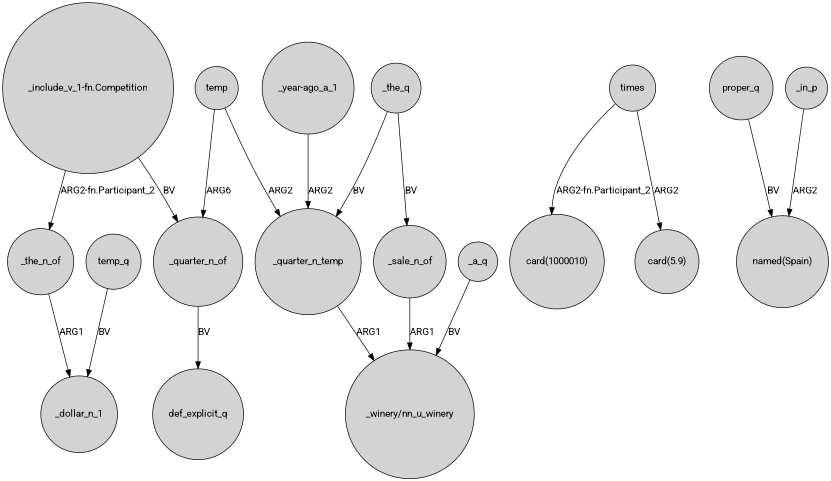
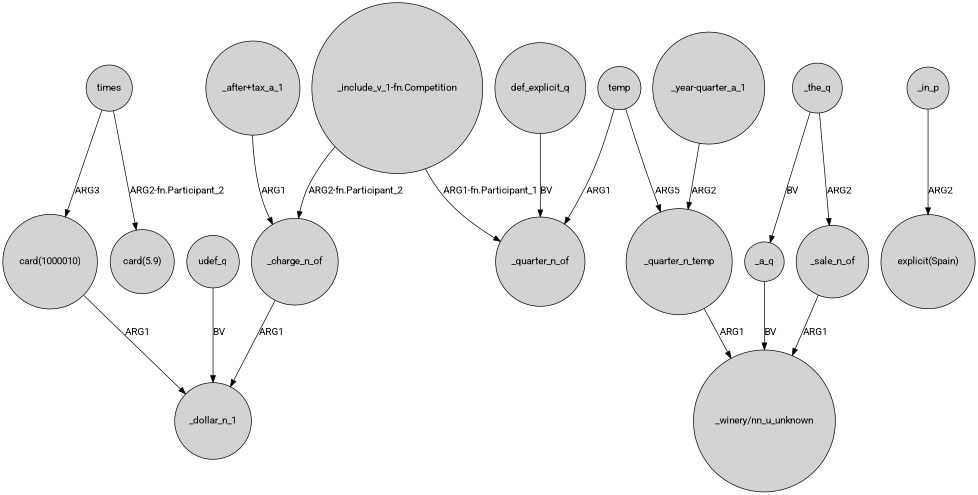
node "_after+tax_a_1": added
node "_year-ago_a_1": label "_year-ago_a_1" -> "_year-quarter_a_1"
node "proper_q": removed
edge "_the_q" -> "_quarter_n_temp": now "_the_q" -> "_a_q"
edge "_include_v_1-fn.Competition" -> "_quarter_n_of": label "BV" -> "ARG1-fn.Participant_1"
edge "temp" -> "_quarter_n_of": label "ARG6" -> "ARG1"
edge "temp" -> "_quarter_n_temp": label "ARG2" -> "ARG5"
edge "_the_q" -> "_sale_n_of": label "BV" -> "ARG2"
edge "times" -> "card(1000010)": label "ARG2-fn.Participant_2" -> "ARG3"
edge "times" -> "card(5.9)": label "ARG2" -> "ARG2-fn.Participant_2"
node "_the_n_of": label "_the_n_of" -> "_charge_n_of"
node "temp_q": label "temp_q" -> "udef_q"
node "named(Spain)": label "named(Spain)" -> "explicit(Spain)"
edge "_quarter_n_of" -> "def_explicit_q": reversed
edge "card(1000010)" -> "_dollar_n_1": added, label "ARG1"
node "_winery/nn_u_winery": label "_winery/nn_u_winery" -> "_winery/nn_u_unknown"
